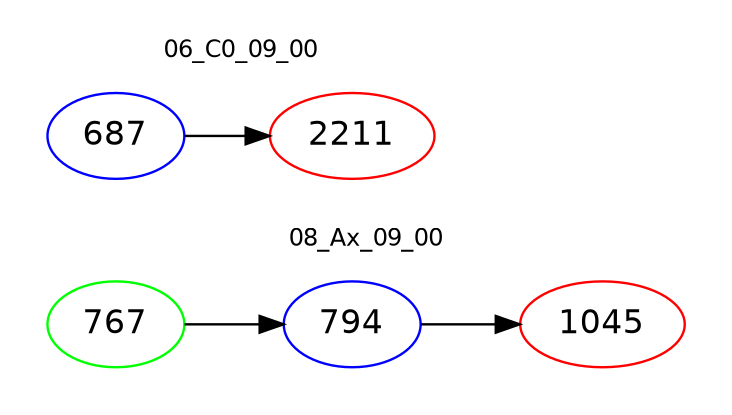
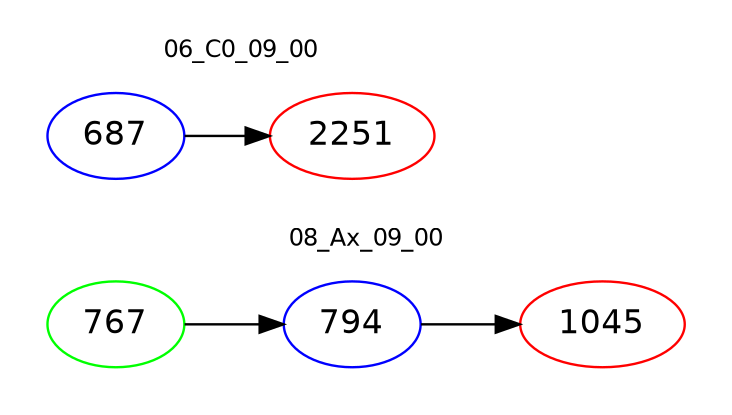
node "2211": label "2211" -> "2251"
